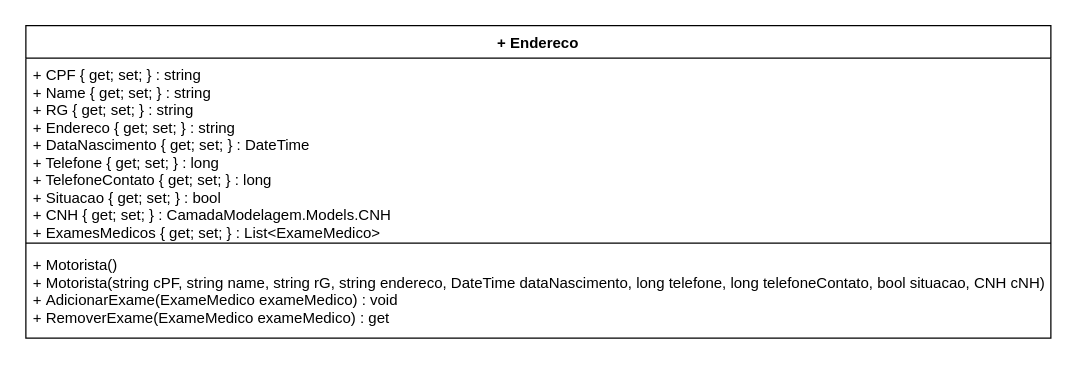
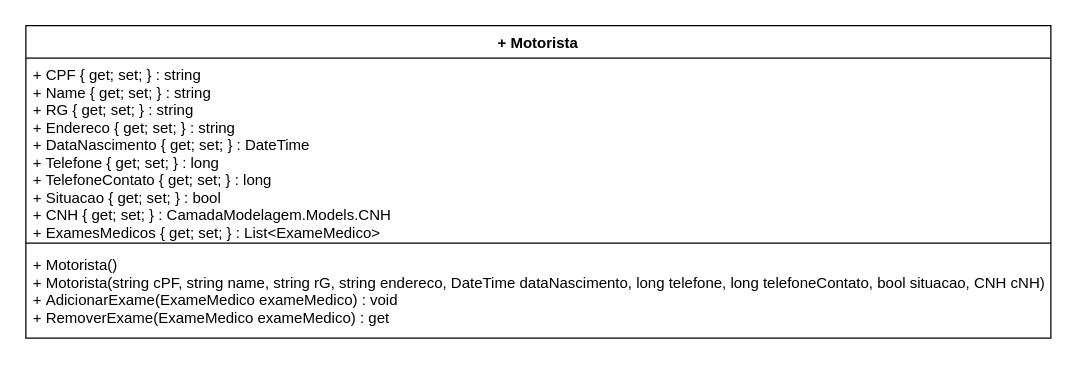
node "+ Endereco": label "+ Endereco" -> "+ Motorista"
